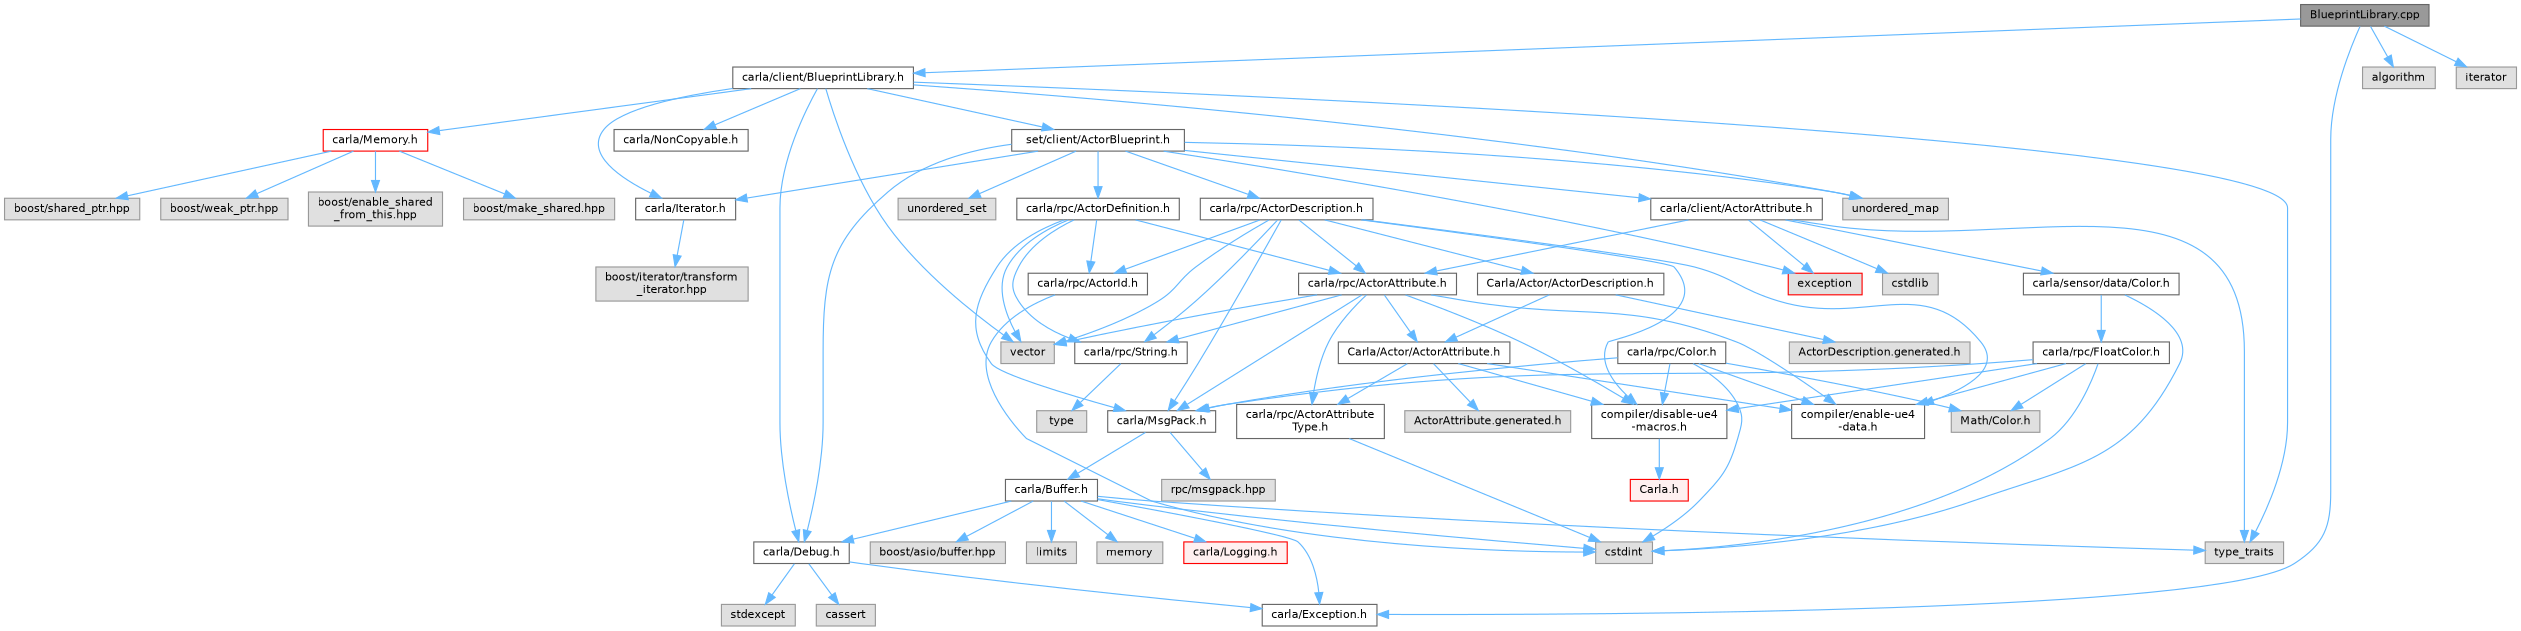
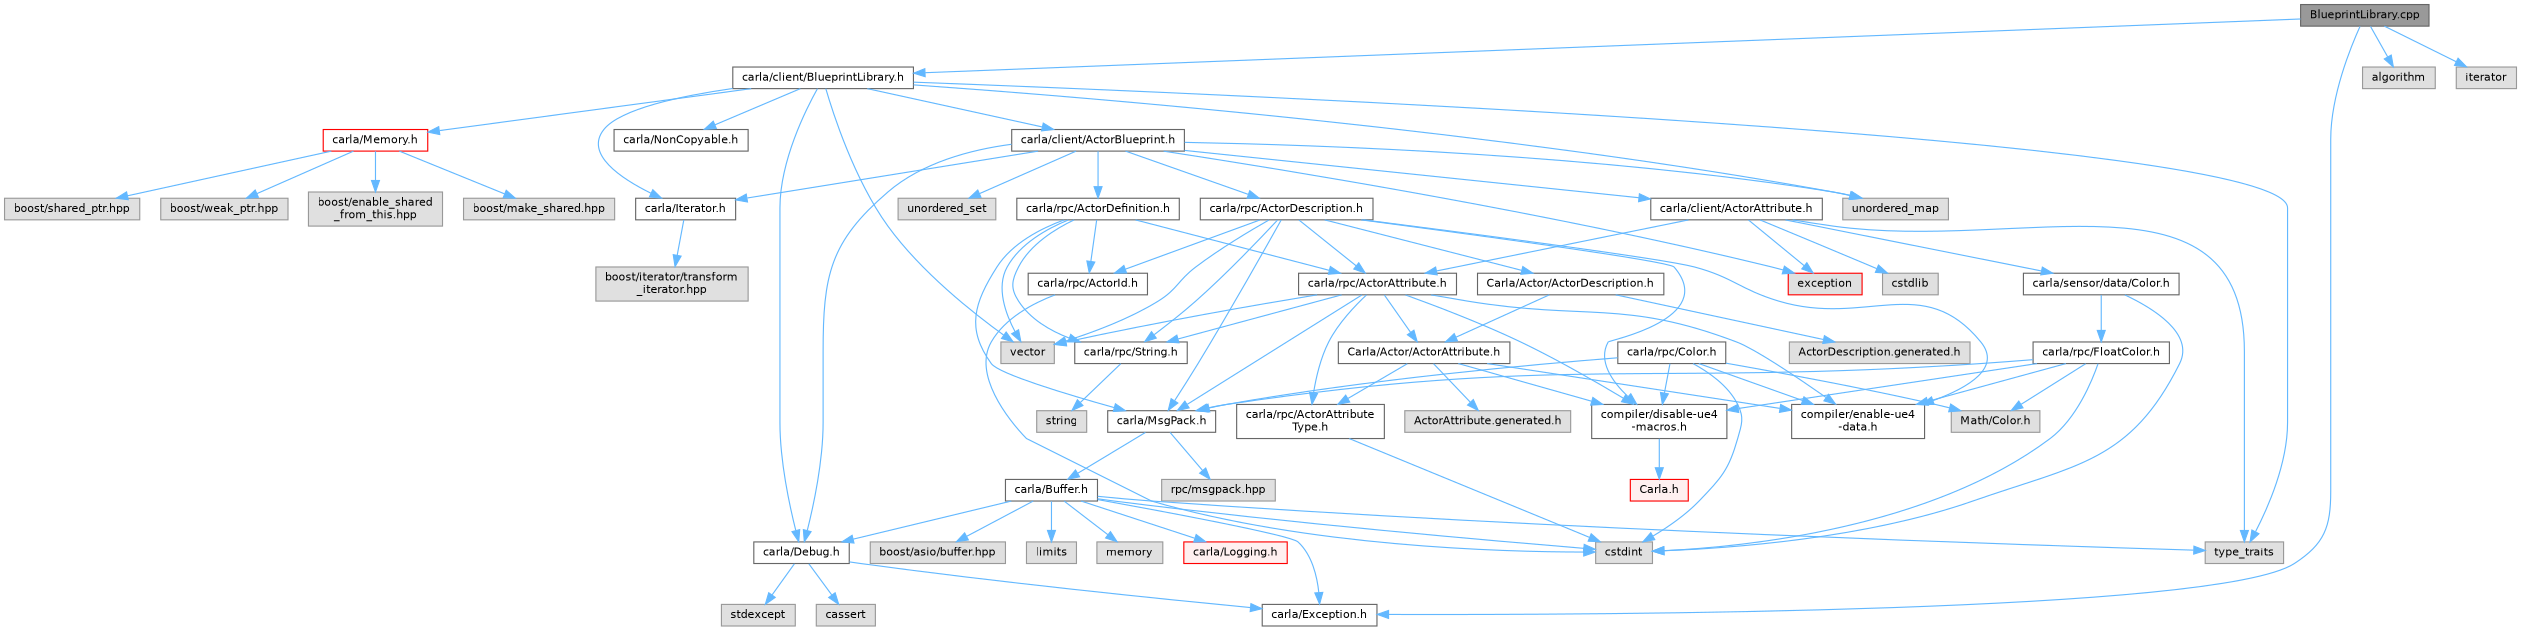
node "set/client/ActorBlueprint.h": label "set/client/ActorBlueprint.h" -> "carla/client/ActorBlueprint.h"
node "type": label "type" -> "string"
